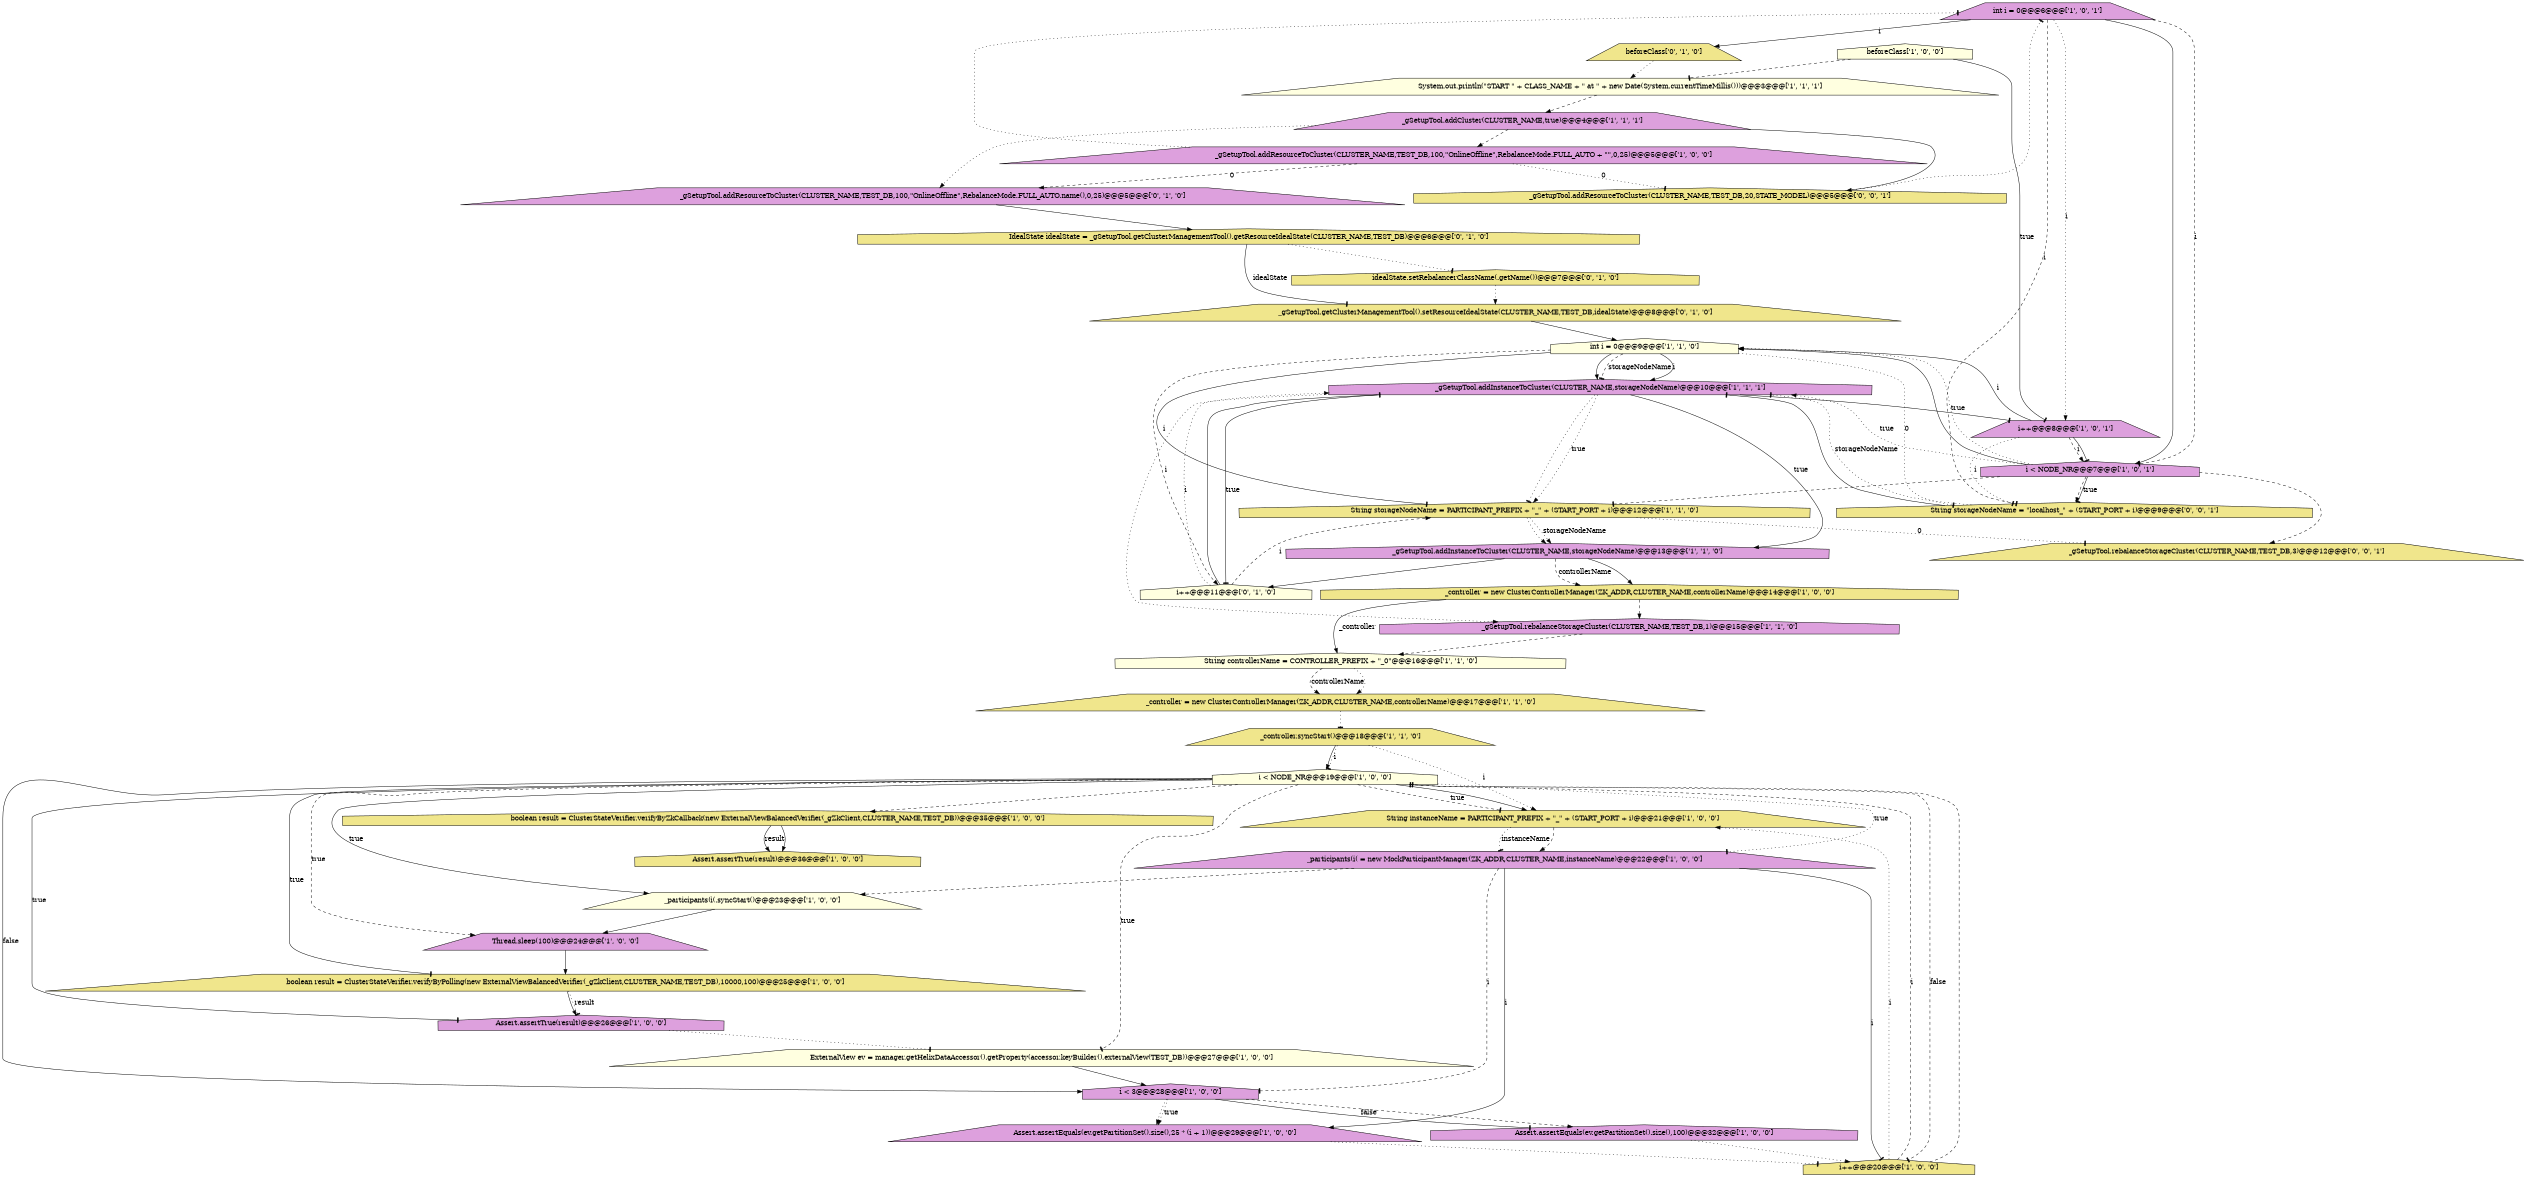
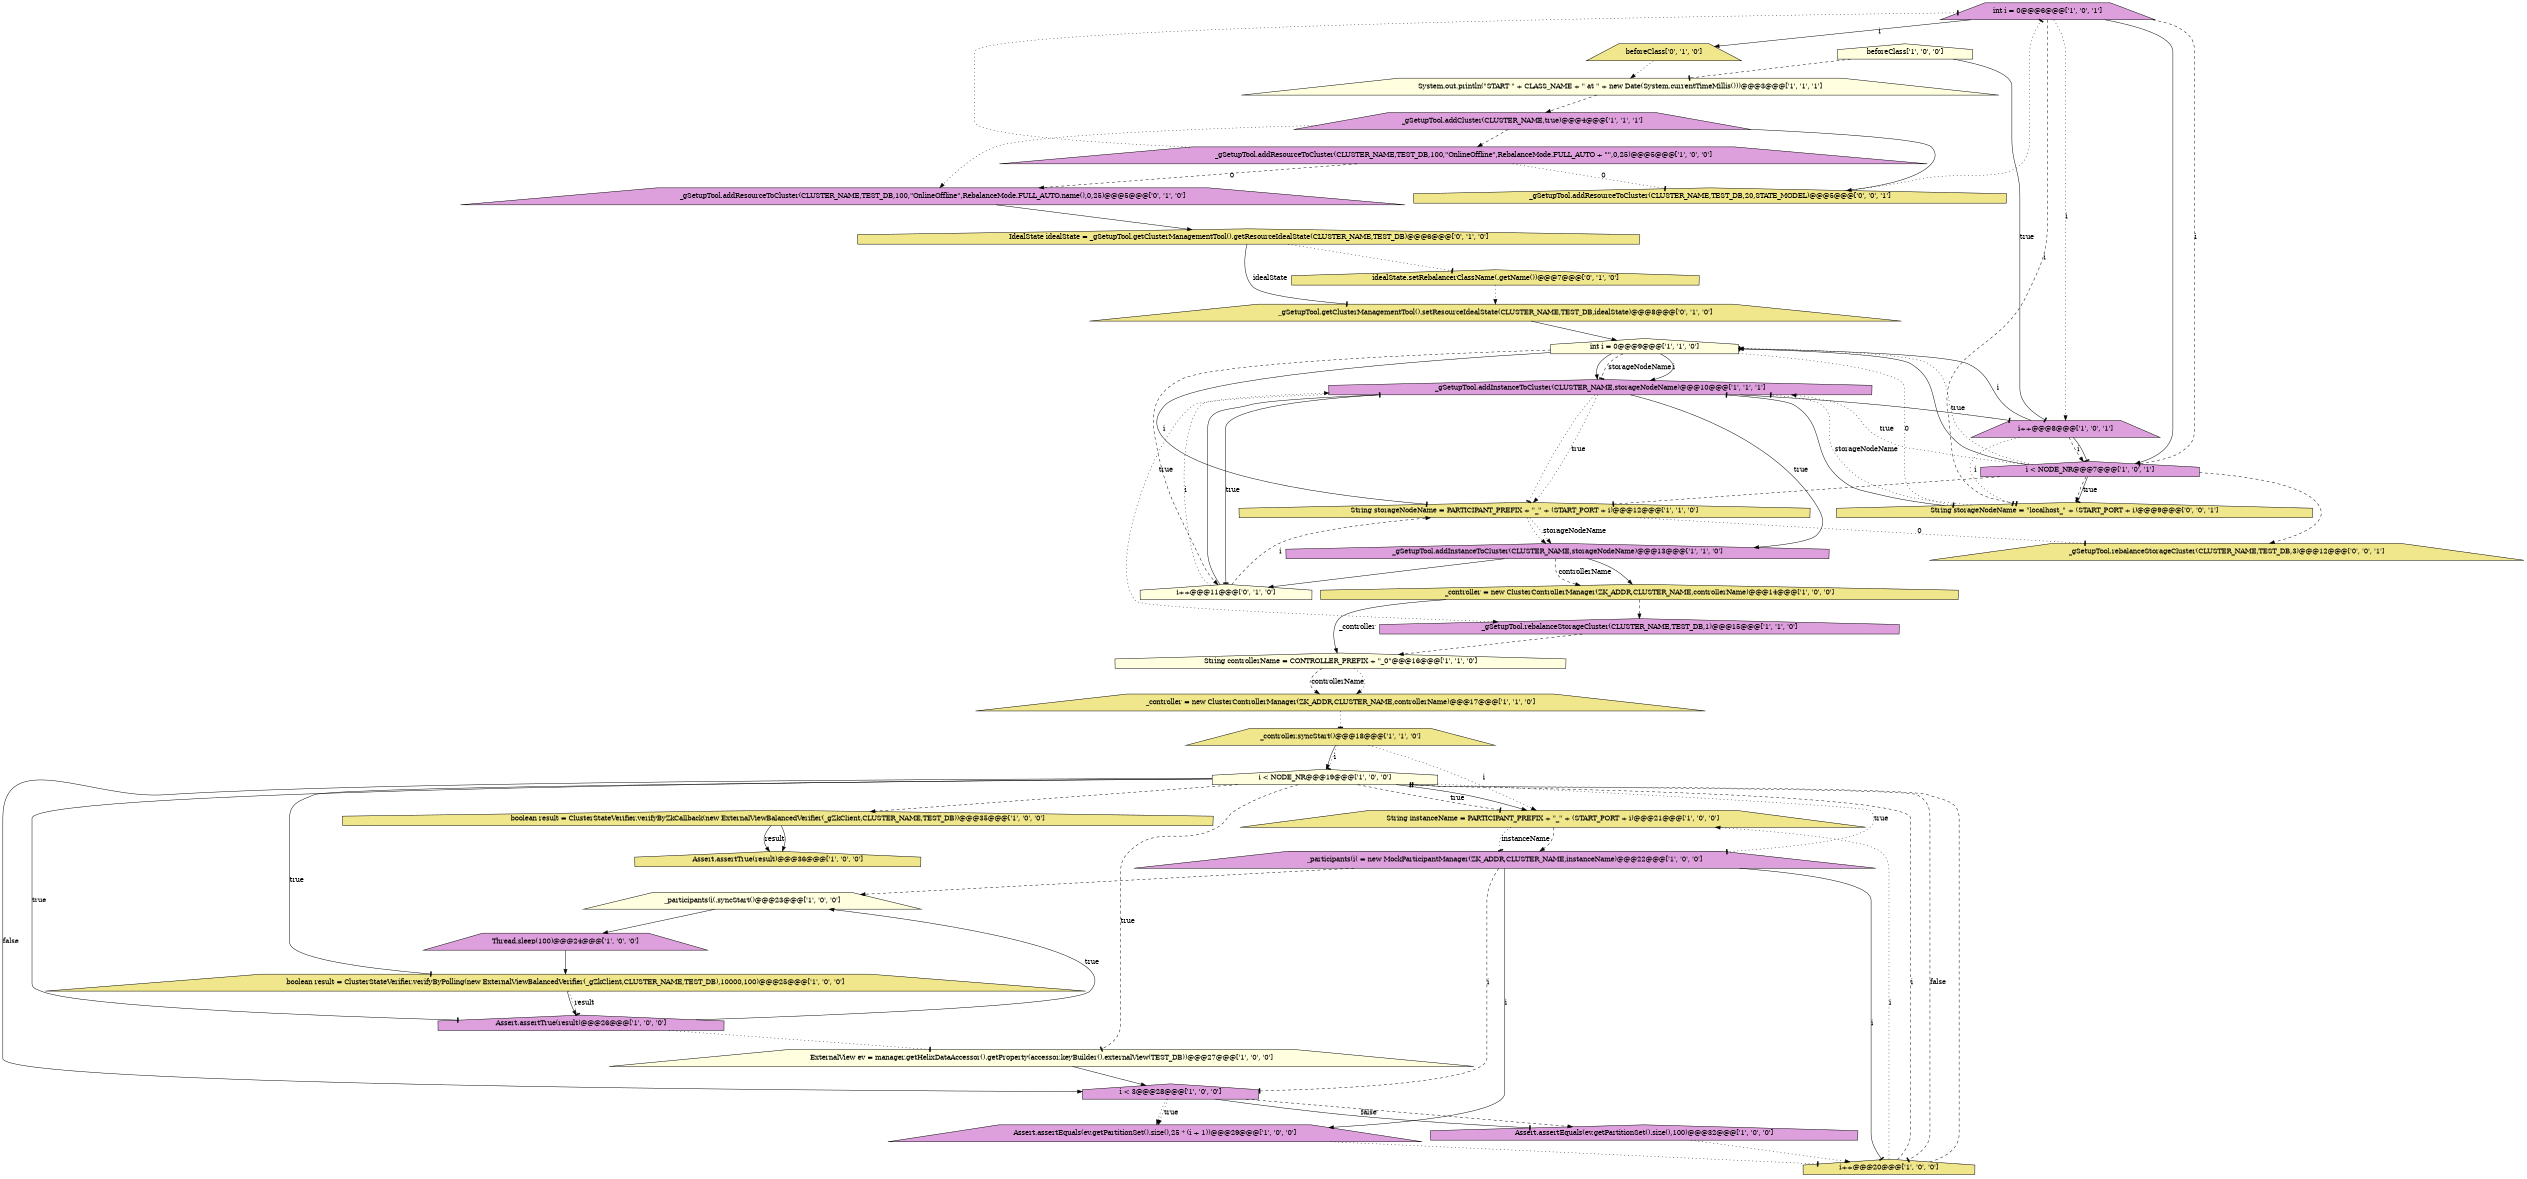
edge "i++@@@8@@@['1', '0', '1']" -> "int i = 0@@@9@@@['1', '1', '0']": arrowhead normal -> tee
edge "int i = 0@@@9@@@['1', '1', '0']" -> "i++@@@11@@@['0', '1', '0']": label "i" -> "true"
edge "i < NODE_NR@@@19@@@['1', '0', '0']" -> "Thread.sleep(100)@@@24@@@['1', '0', '0']": removed, label "true"
edge "i < NODE_NR@@@19@@@['1', '0', '0']" -> "_participants(i(.syncStart()@@@23@@@['1', '0', '0']": now "Assert.assertTrue(result)@@@26@@@['1', '0', '0']" -> "_participants(i(.syncStart()@@@23@@@['1', '0', '0']"
